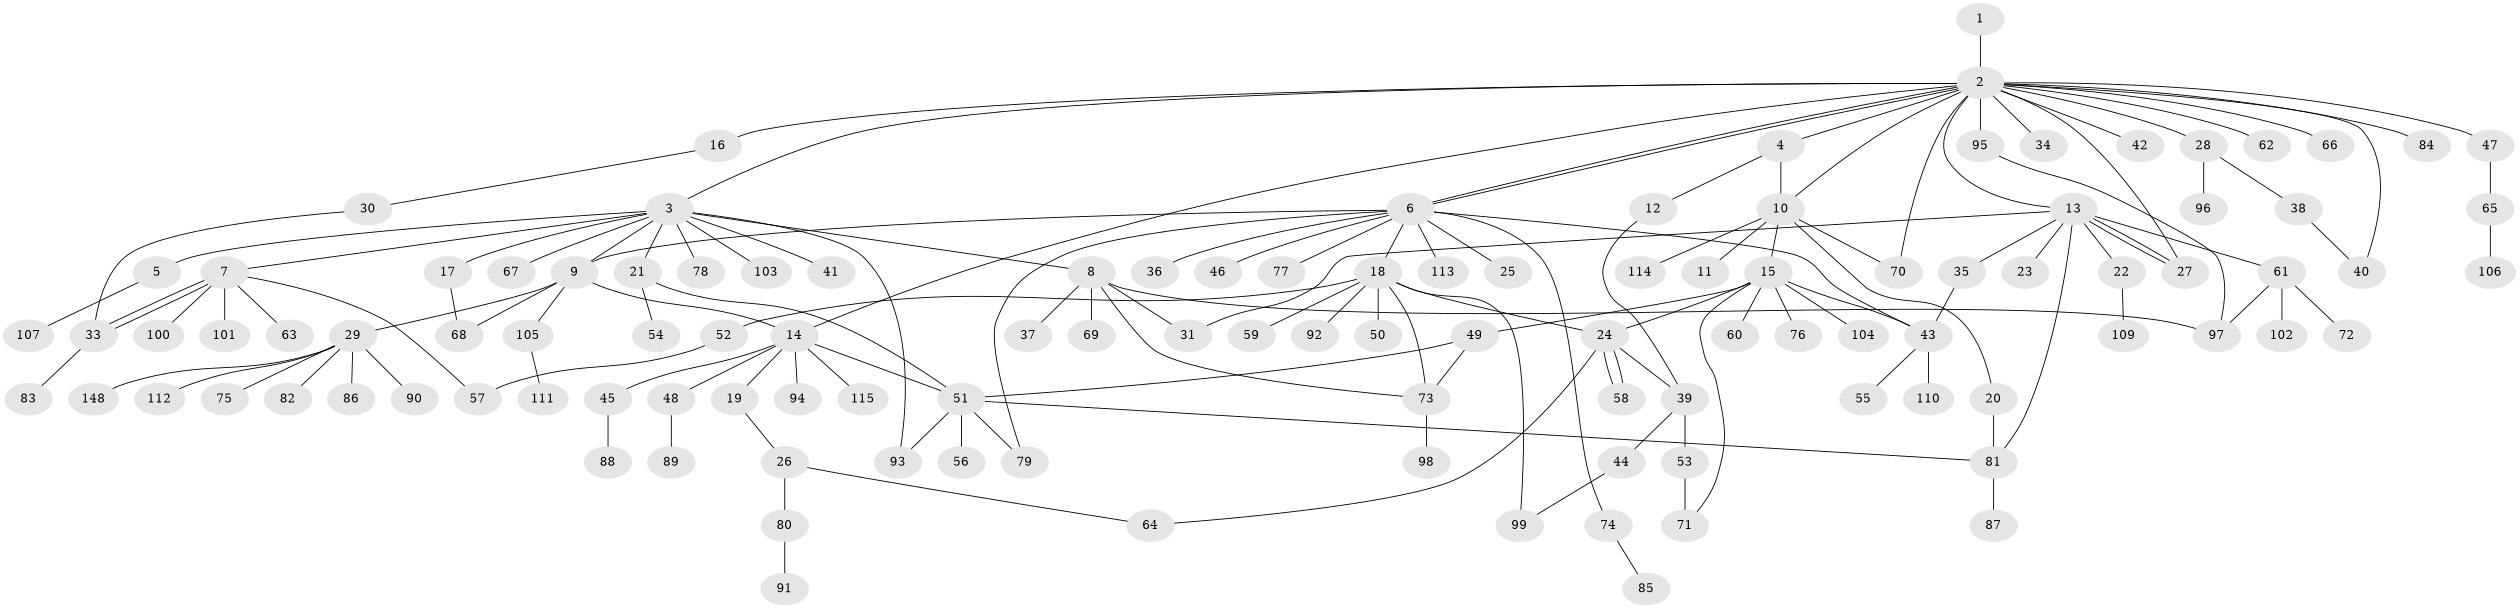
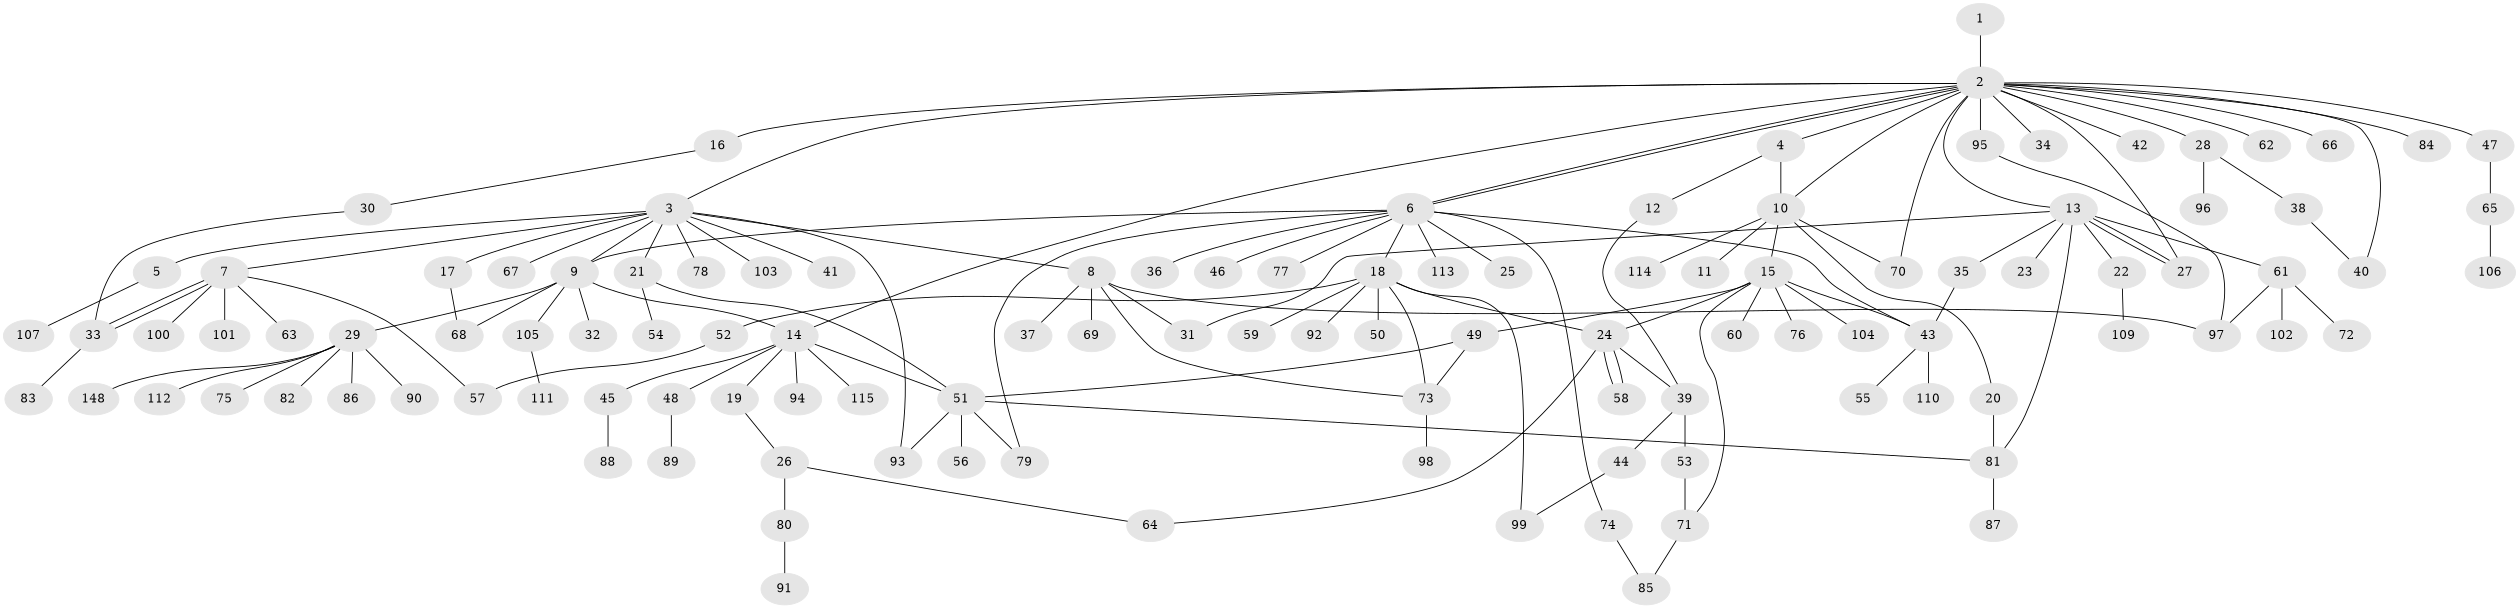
node "32": added
edge "71" -- "85": added
